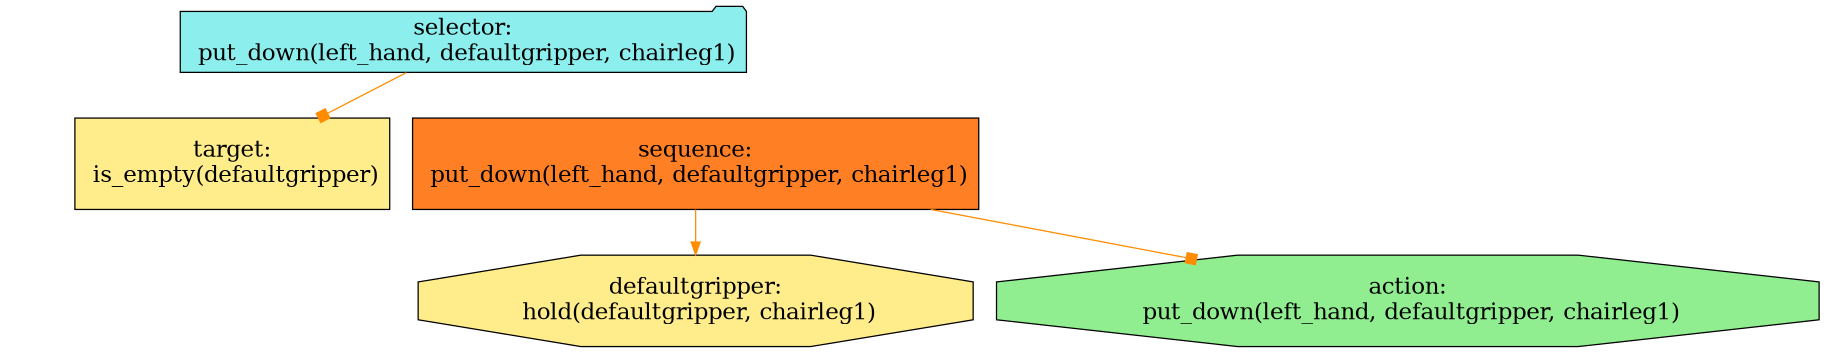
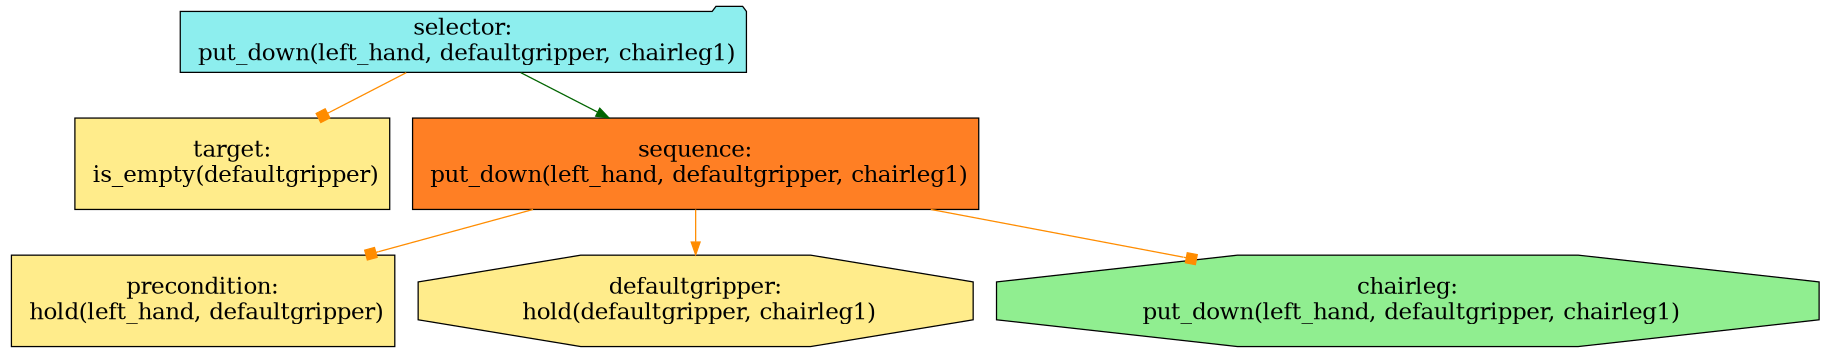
edge "selector: put_down(left_hand, defaultgripper, chairleg1)" -> "sequence: put_down(left_hand, defaultgripper, chairleg1)": added
node "precondition: hold(left_hand, defaultgripper)": added
node "action: put_down(left_hand, defaultgripper, chairleg1)": label "action: put_down(left_hand, defaultgripper, chairleg1)" -> "chairleg: put_down(left_hand, defaultgripper, chairleg1)"
